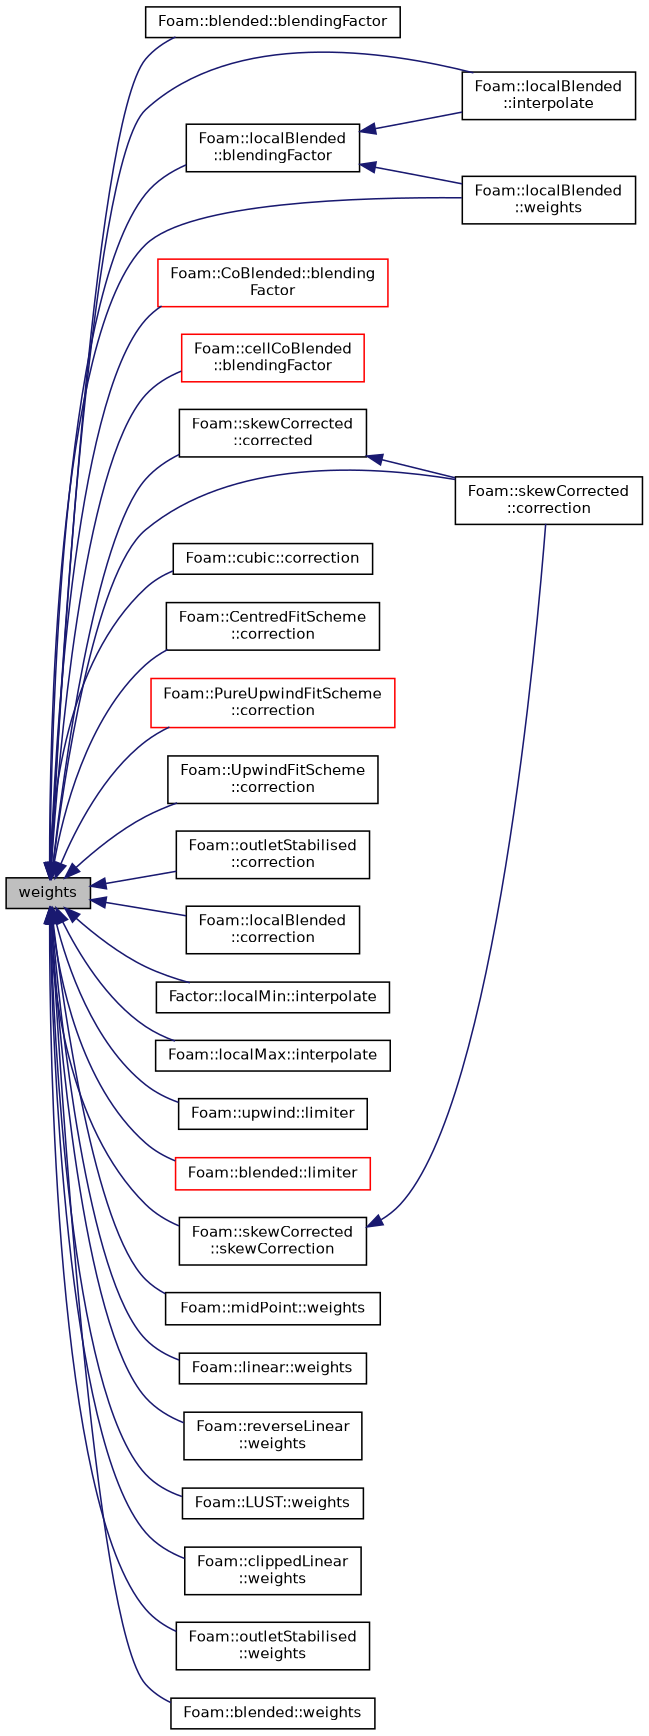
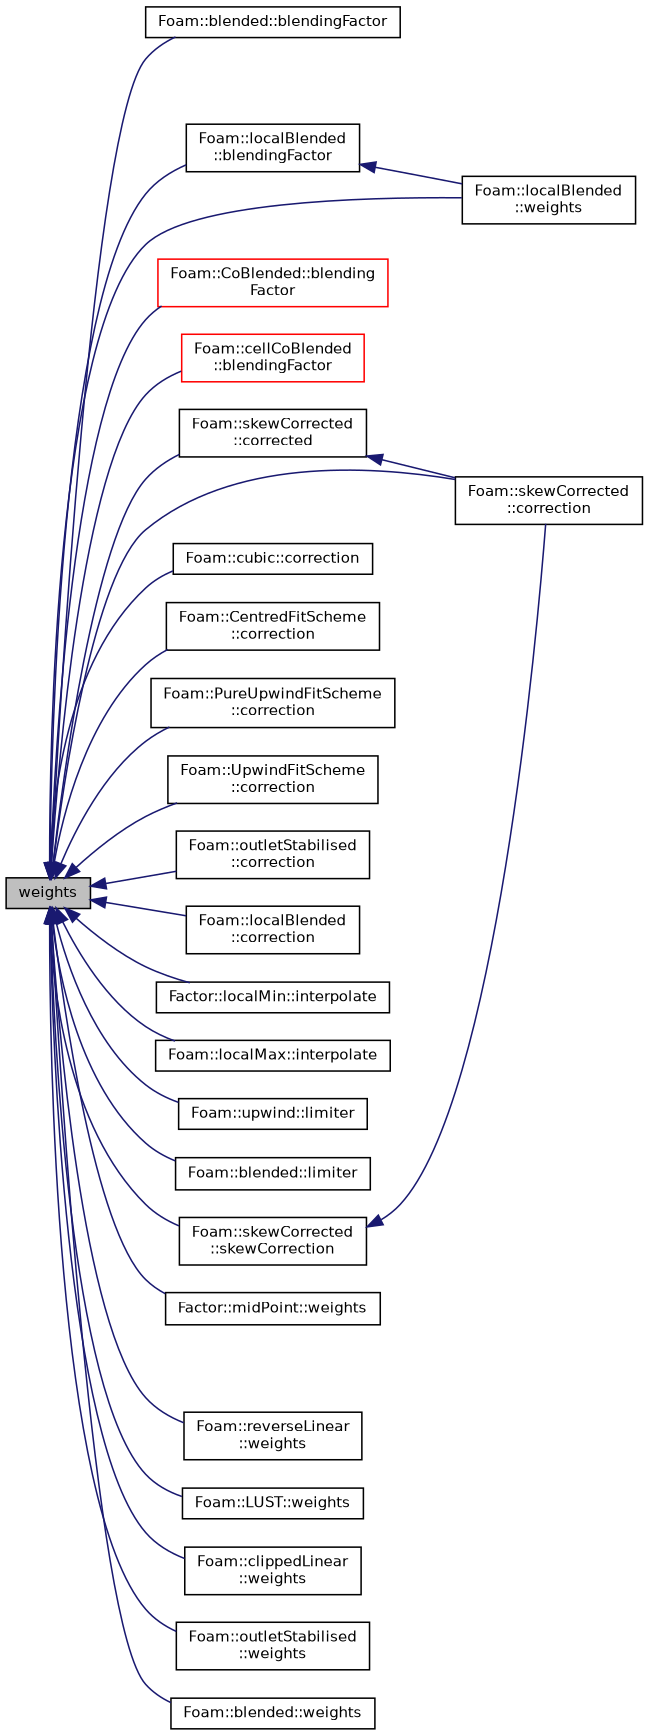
node "Foam::localBlended ::interpolate": removed
node "Foam::PureUpwindFitScheme ::correction": color red -> black
node "Foam::blended::limiter": color red -> black
node "Foam::midPoint::weights": label "Foam::midPoint::weights" -> "Factor::midPoint::weights"
node "Foam::linear::weights": removed
